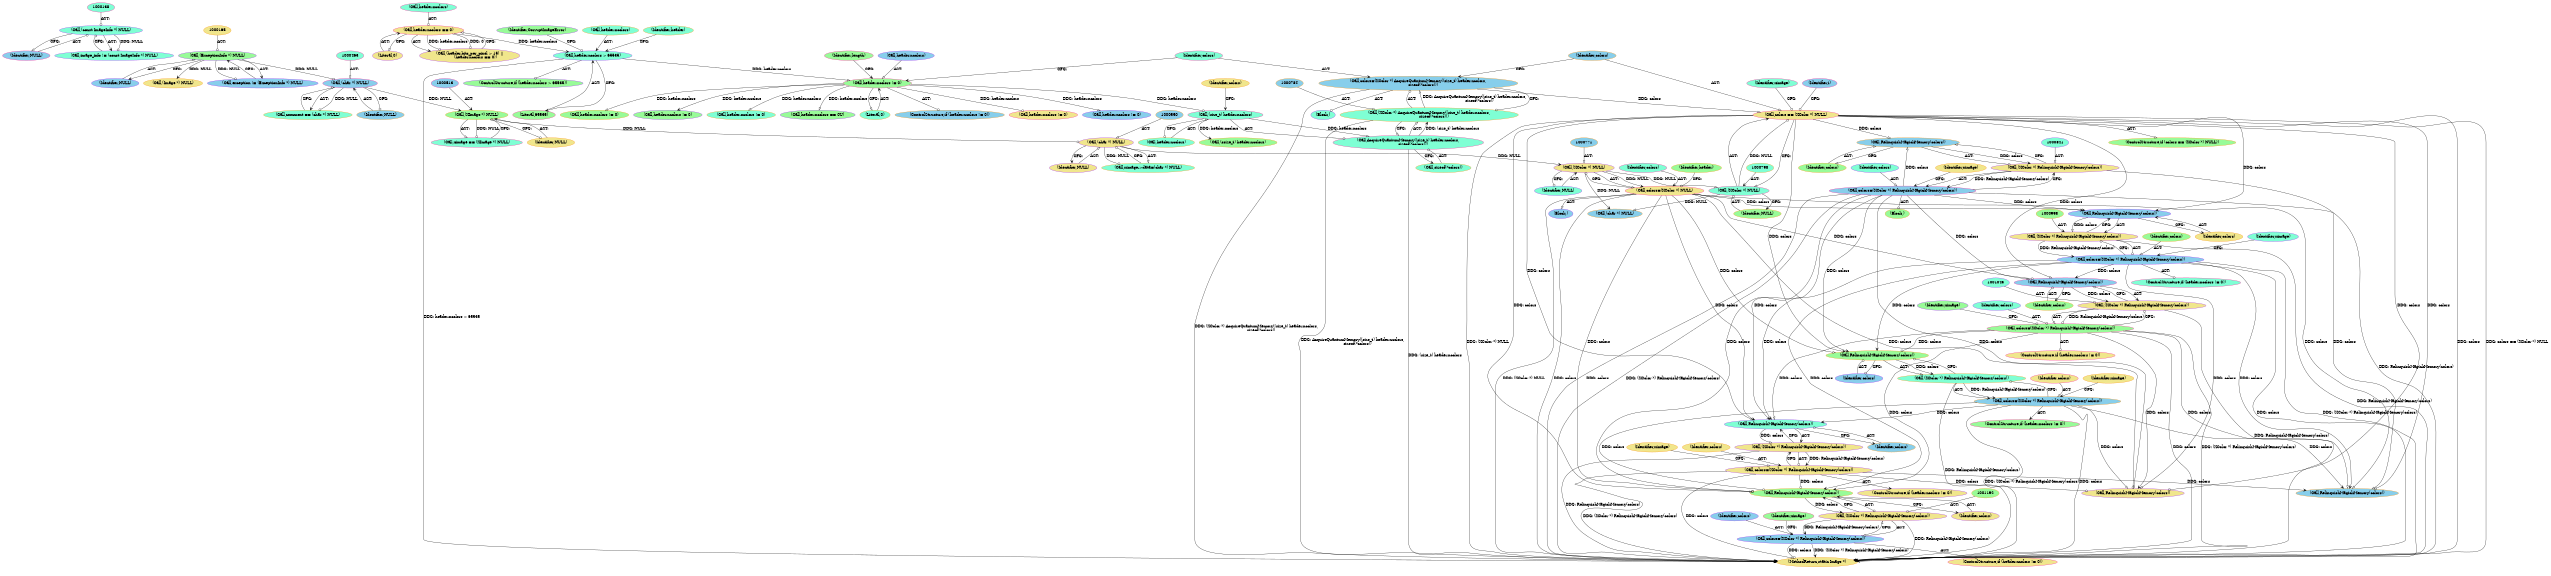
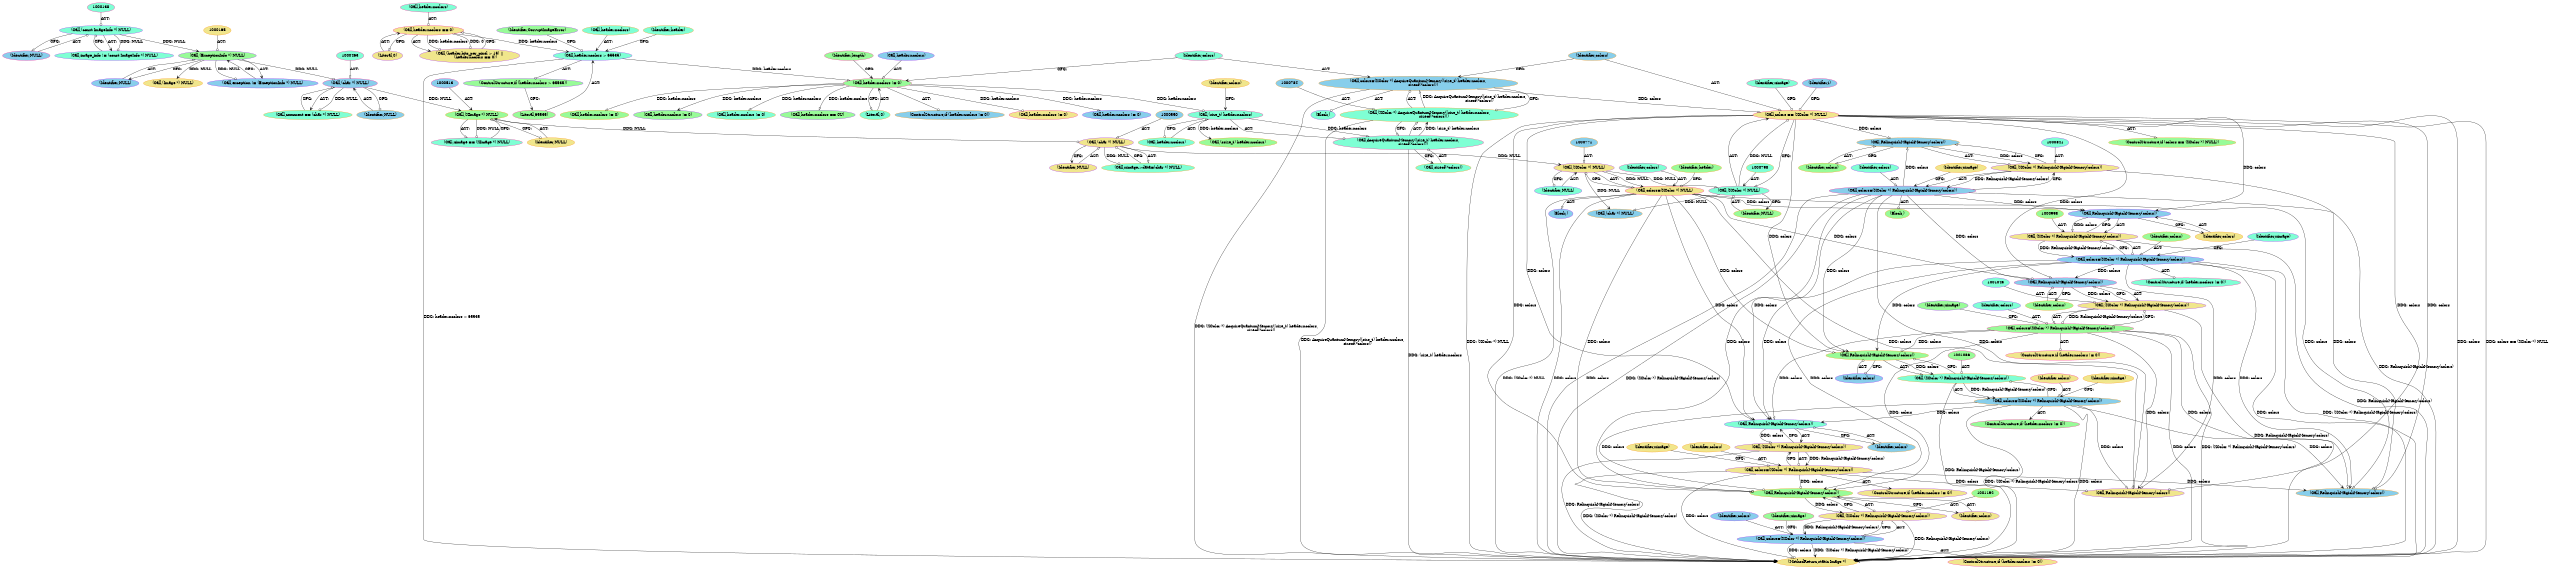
edge "(Call,(const ImageInfo *) NULL)" -> "(Call,(ExceptionInfo *) NULL)": added, label "DDG: NULL"
edge "(Call,header.ncolors > 65535)" -> "(Literal,65535)": now "(ControlStructure,if (header.ncolors > 65535))" -> "(Literal,65535)"
node "1001086": added
